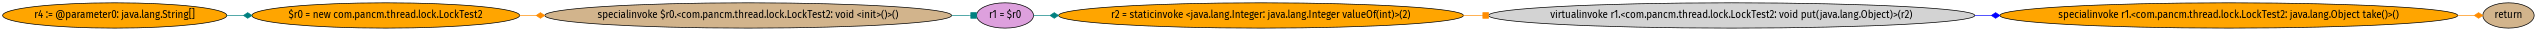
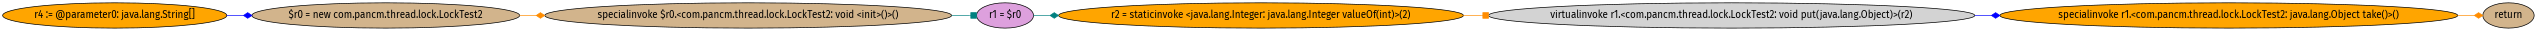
edge "r4 := @parameter0: java.lang.String[]" -> "$r0 = new com.pancm.thread.lock.LockTest2": color teal -> blue
node "$r0 = new com.pancm.thread.lock.LockTest2": fillcolor orange -> tan
